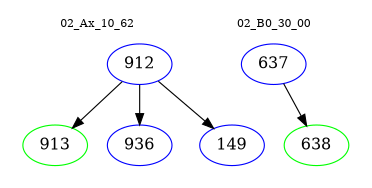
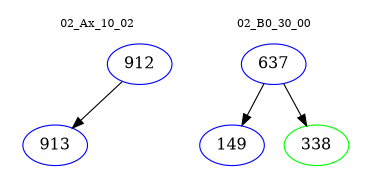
cluster "02_Ax_10_62": label "02_Ax_10_62" -> "02_Ax_10_02"
edge "912" -> "149": now "637" -> "149"
node "913": color green -> blue
node "936": removed
node "638": label "638" -> "338"
